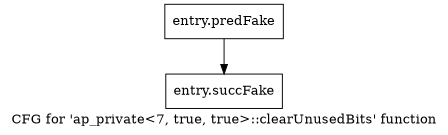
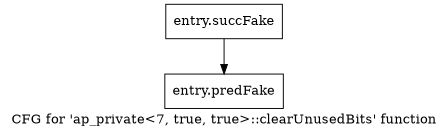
edge "entry.predFake" -> "entry.succFake": reversed
